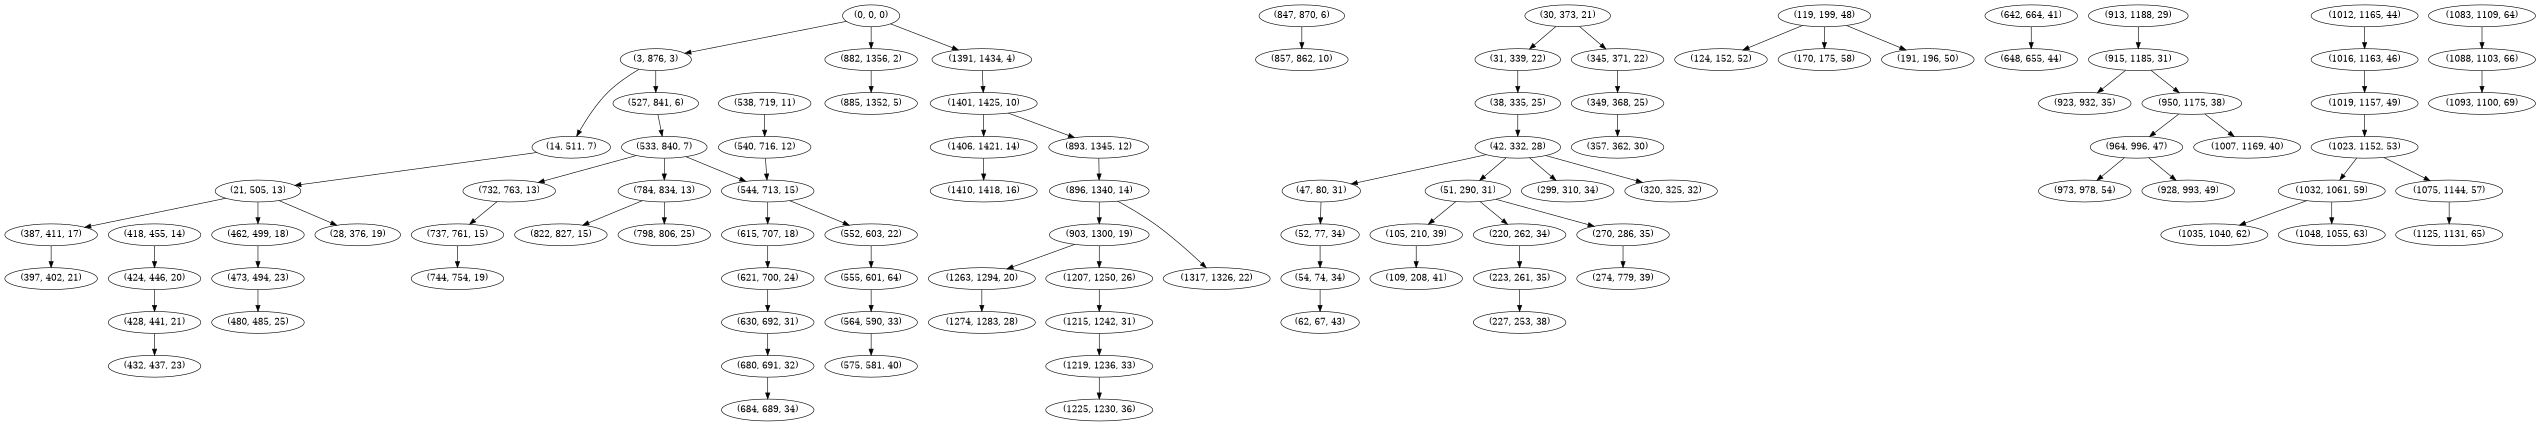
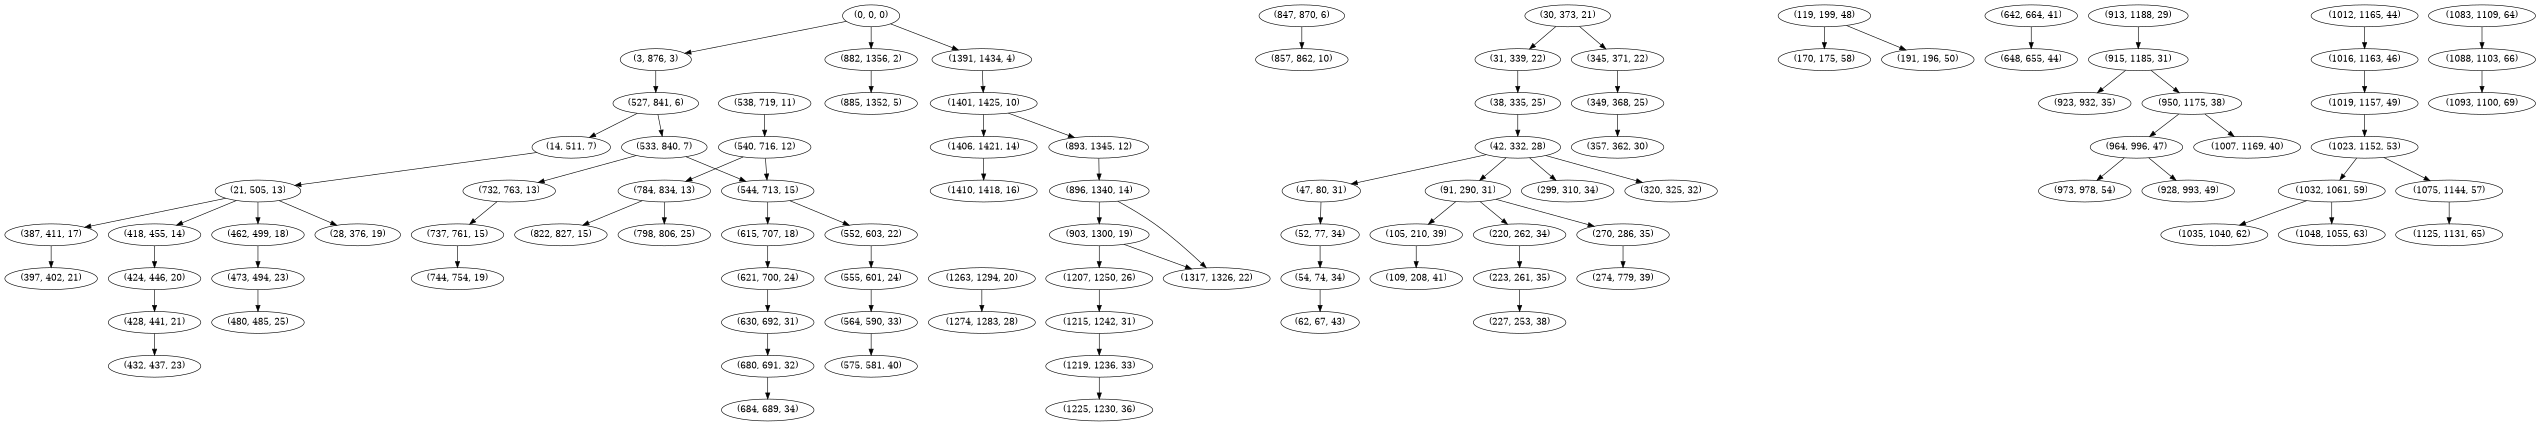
node "(124, 152, 52)": removed
edge "(3, 876, 3)" -> "(14, 511, 7)": now "(527, 841, 6)" -> "(14, 511, 7)"
edge "(533, 840, 7)" -> "(784, 834, 13)": now "(540, 716, 12)" -> "(784, 834, 13)"
node "(51, 290, 31)": label "(51, 290, 31)" -> "(91, 290, 31)"
edge "(21, 505, 13)" -> "(418, 455, 14)": added
edge "(903, 1300, 19)" -> "(1263, 1294, 20)": now "(903, 1300, 19)" -> "(1317, 1326, 22)"
node "(555, 601, 64)": label "(555, 601, 64)" -> "(555, 601, 24)"
